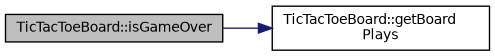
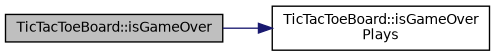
node "TicTacToeBoard::getBoard Plays": label "TicTacToeBoard::getBoard Plays" -> "TicTacToeBoard::isGameOver Plays"
